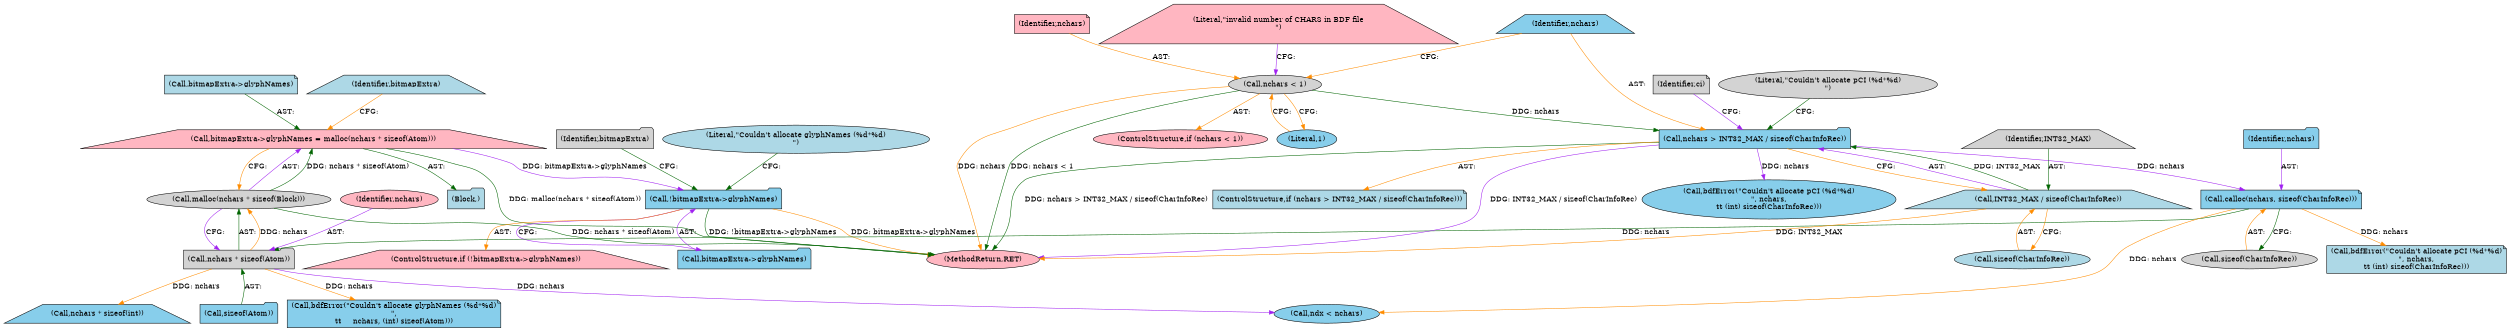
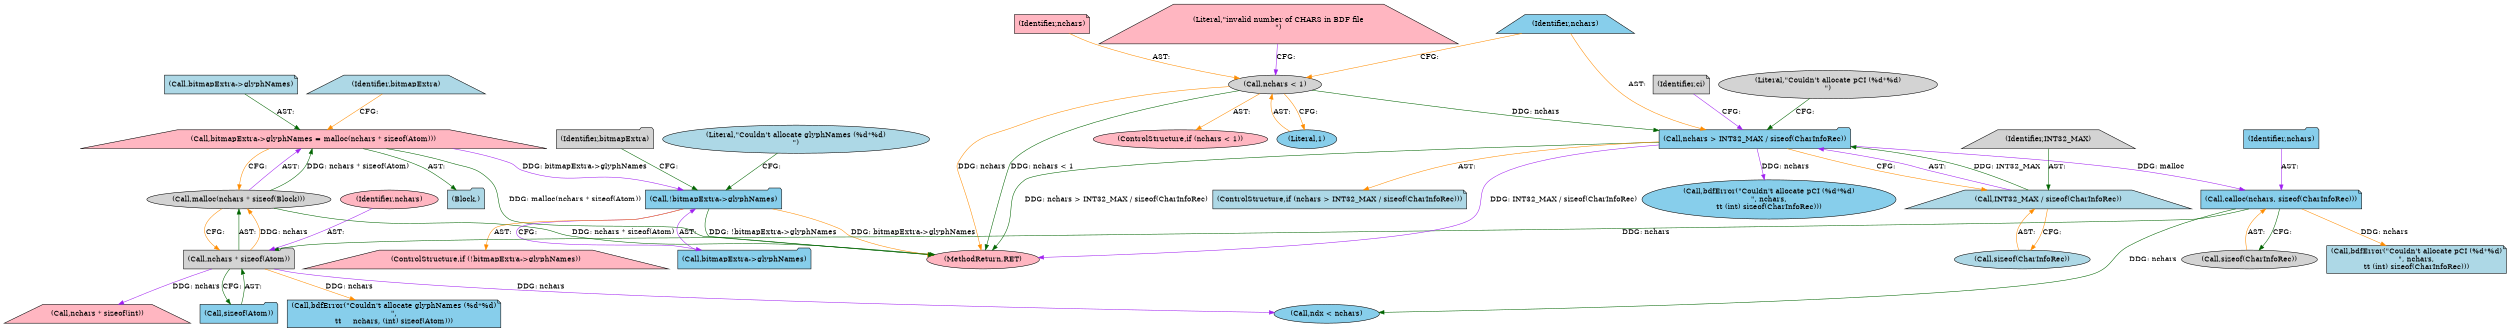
edge "(Literal,1)" -> "(Call,nchars < 1)": label "CFG: " -> "AST: "
edge "(Call,nchars > INT32_MAX / sizeof(CharInfoRec))" -> "(Call,calloc(nchars, sizeof(CharInfoRec)))": label "DDG: nchars" -> "DDG: malloc"
edge "(Call,malloc(nchars * sizeof(Block)))" -> "(Call,nchars * sizeof(Atom))": color purple -> darkorange
edge "(Call,INT32_MAX / sizeof(CharInfoRec))" -> "(MethodReturn,RET)": removed, label "DDG: INT32_MAX"
edge "(Call,nchars * sizeof(Atom))" -> "(Call,sizeof(Atom))": added, label "CFG:"
edge "(Call,nchars * sizeof(Atom))" -> "(Call,nchars * sizeof(int))": color darkorange -> purple
edge "(Call,calloc(nchars, sizeof(CharInfoRec)))" -> "(Call,ndx < nchars)": color darkorange -> darkgreen
node "(Call,nchars * sizeof(int))": fillcolor skyblue -> lightpink
